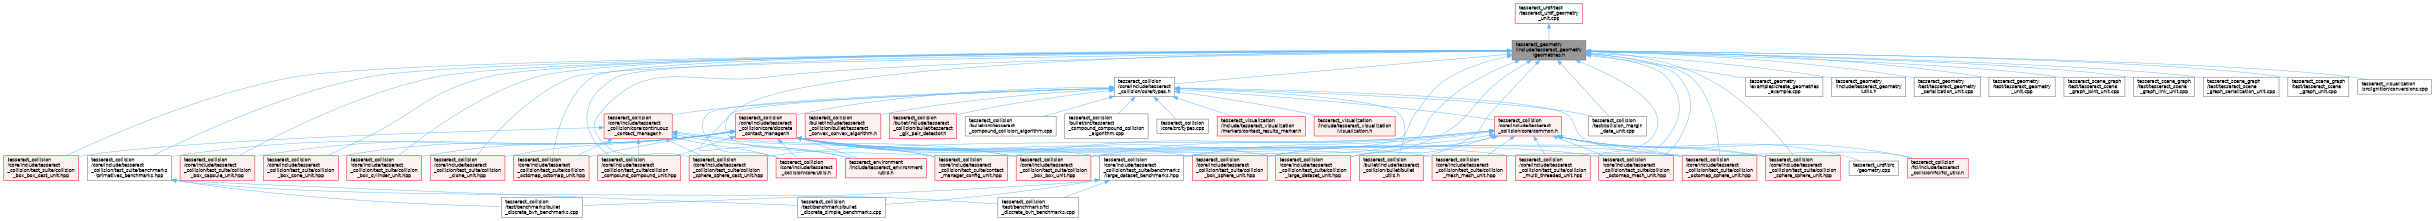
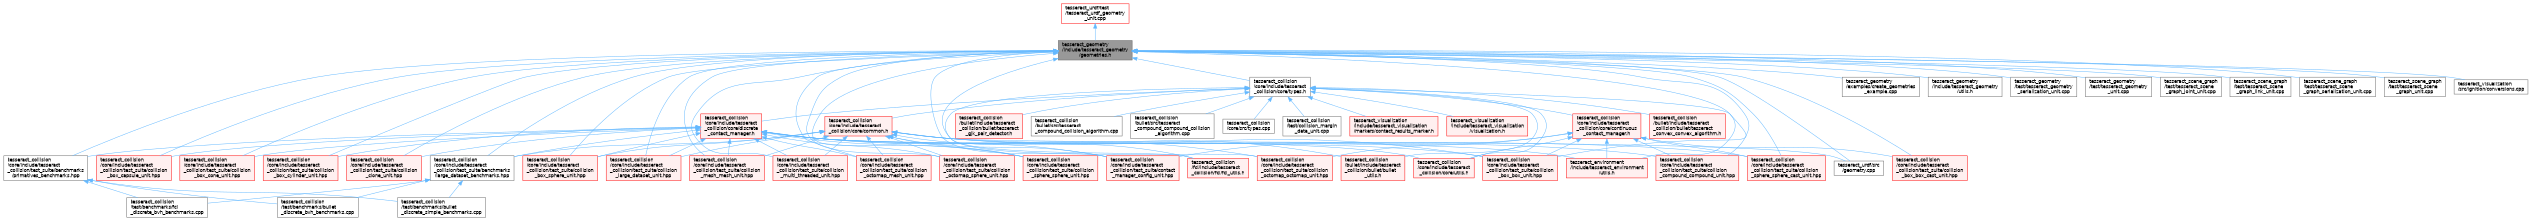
edge "tesseract_collision /test/collision_margin _data_unit.cpp" -> "tesseract_geometry /include/tesseract_geometry /geometries.h": now "tesseract_urdf/src /geometry.cpp" -> "tesseract_geometry /include/tesseract_geometry /geometries.h"
